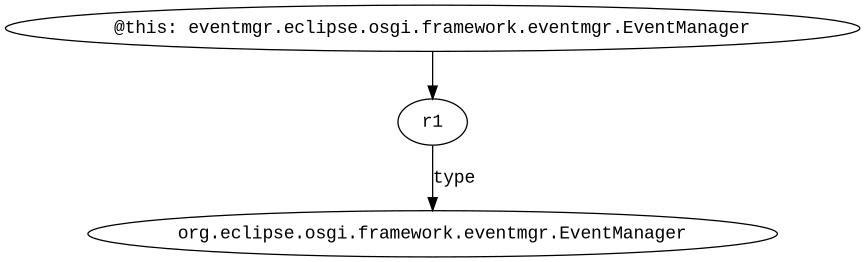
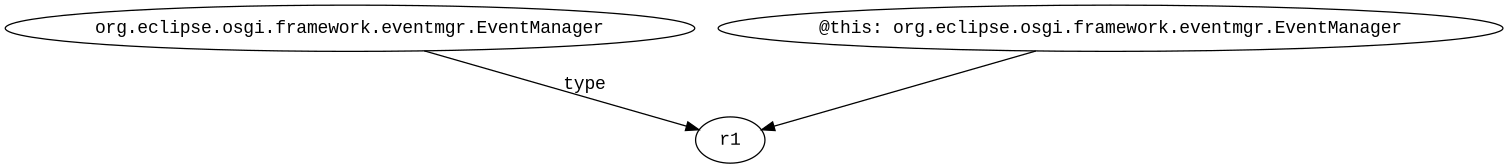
node "@this: eventmgr.eclipse.osgi.framework.eventmgr.EventManager": label "@this: eventmgr.eclipse.osgi.framework.eventmgr.EventManager" -> "@this: org.eclipse.osgi.framework.eventmgr.EventManager"
edge "r1" -> "org.eclipse.osgi.framework.eventmgr.EventManager": reversed
